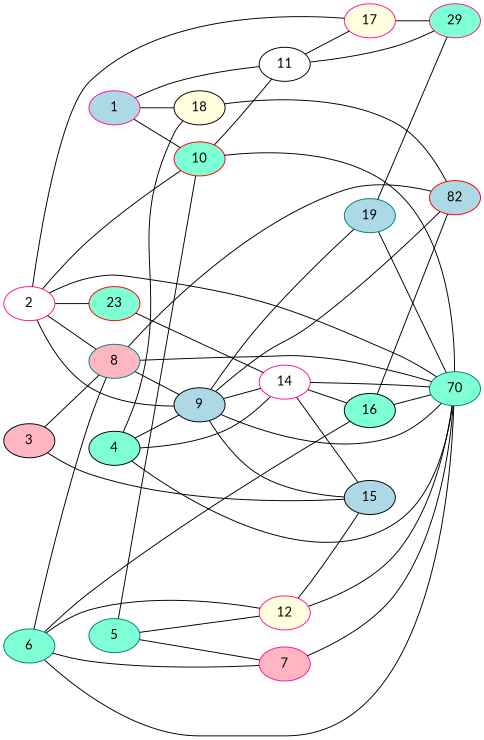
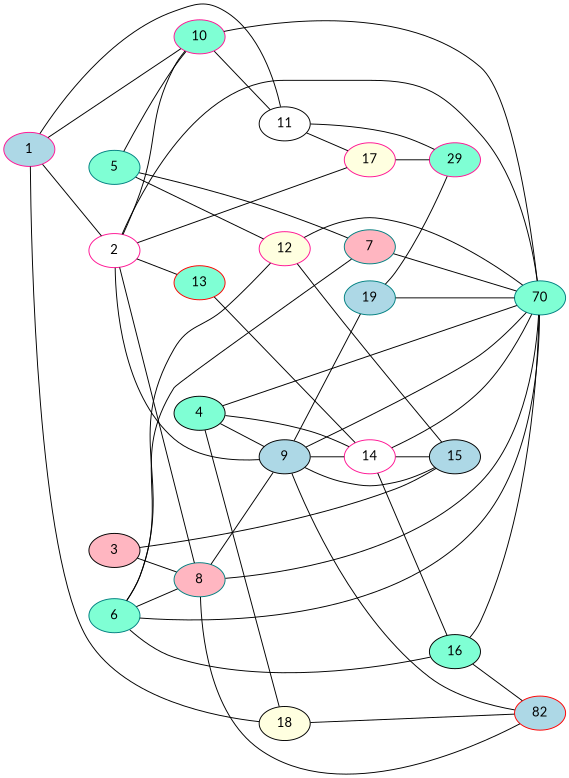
node "10": color red -> deeppink
edge "1" -- "2": added
node "23": label "23" -> "13"
node "7": color deeppink -> teal
